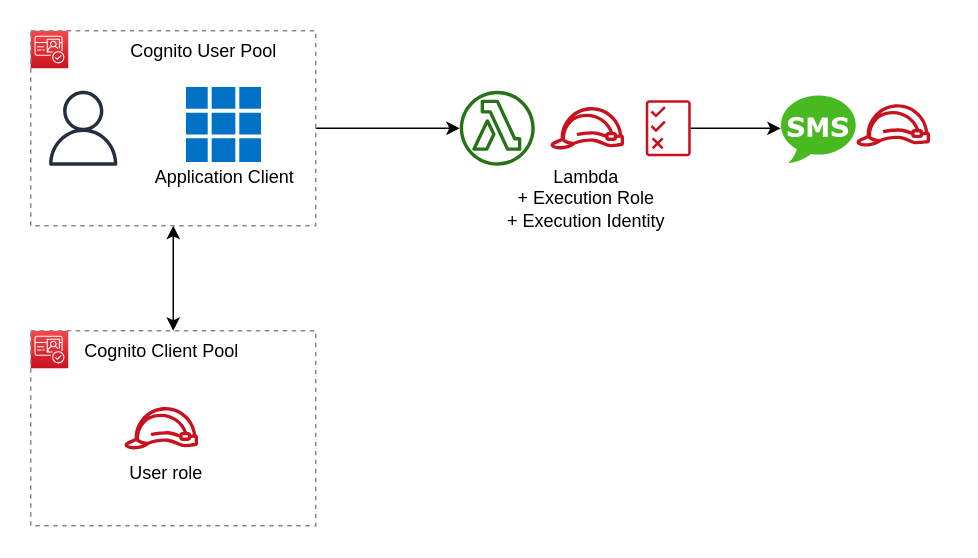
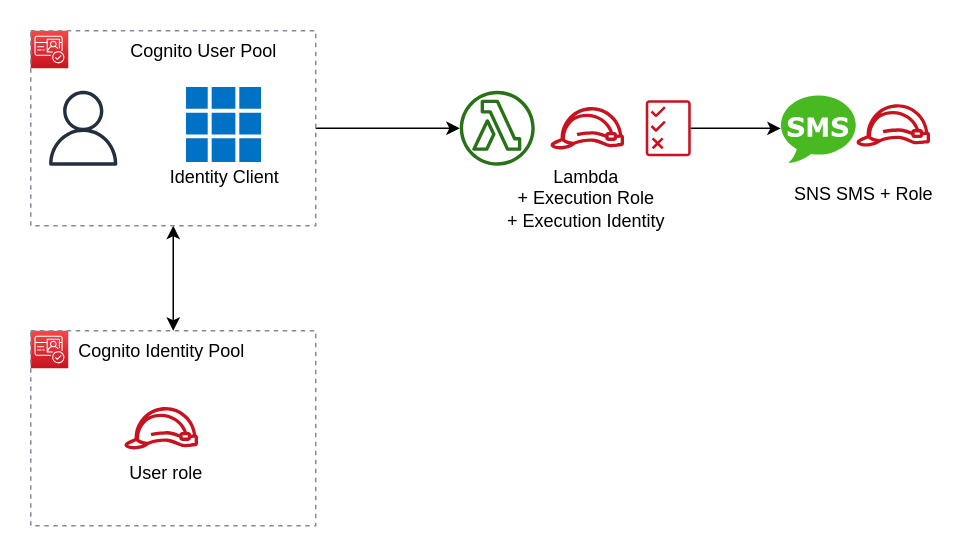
node "Application Client": label "Application Client" -> "Identity Client"
node "SNS SMS + Role": added
node "Cognito Client Pool": label "Cognito Client Pool" -> "Cognito Identity Pool"
